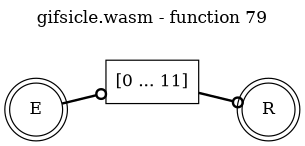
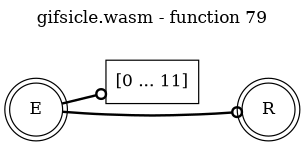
edge "[0 ... 11]" -> "R": now "E" -> "R"
